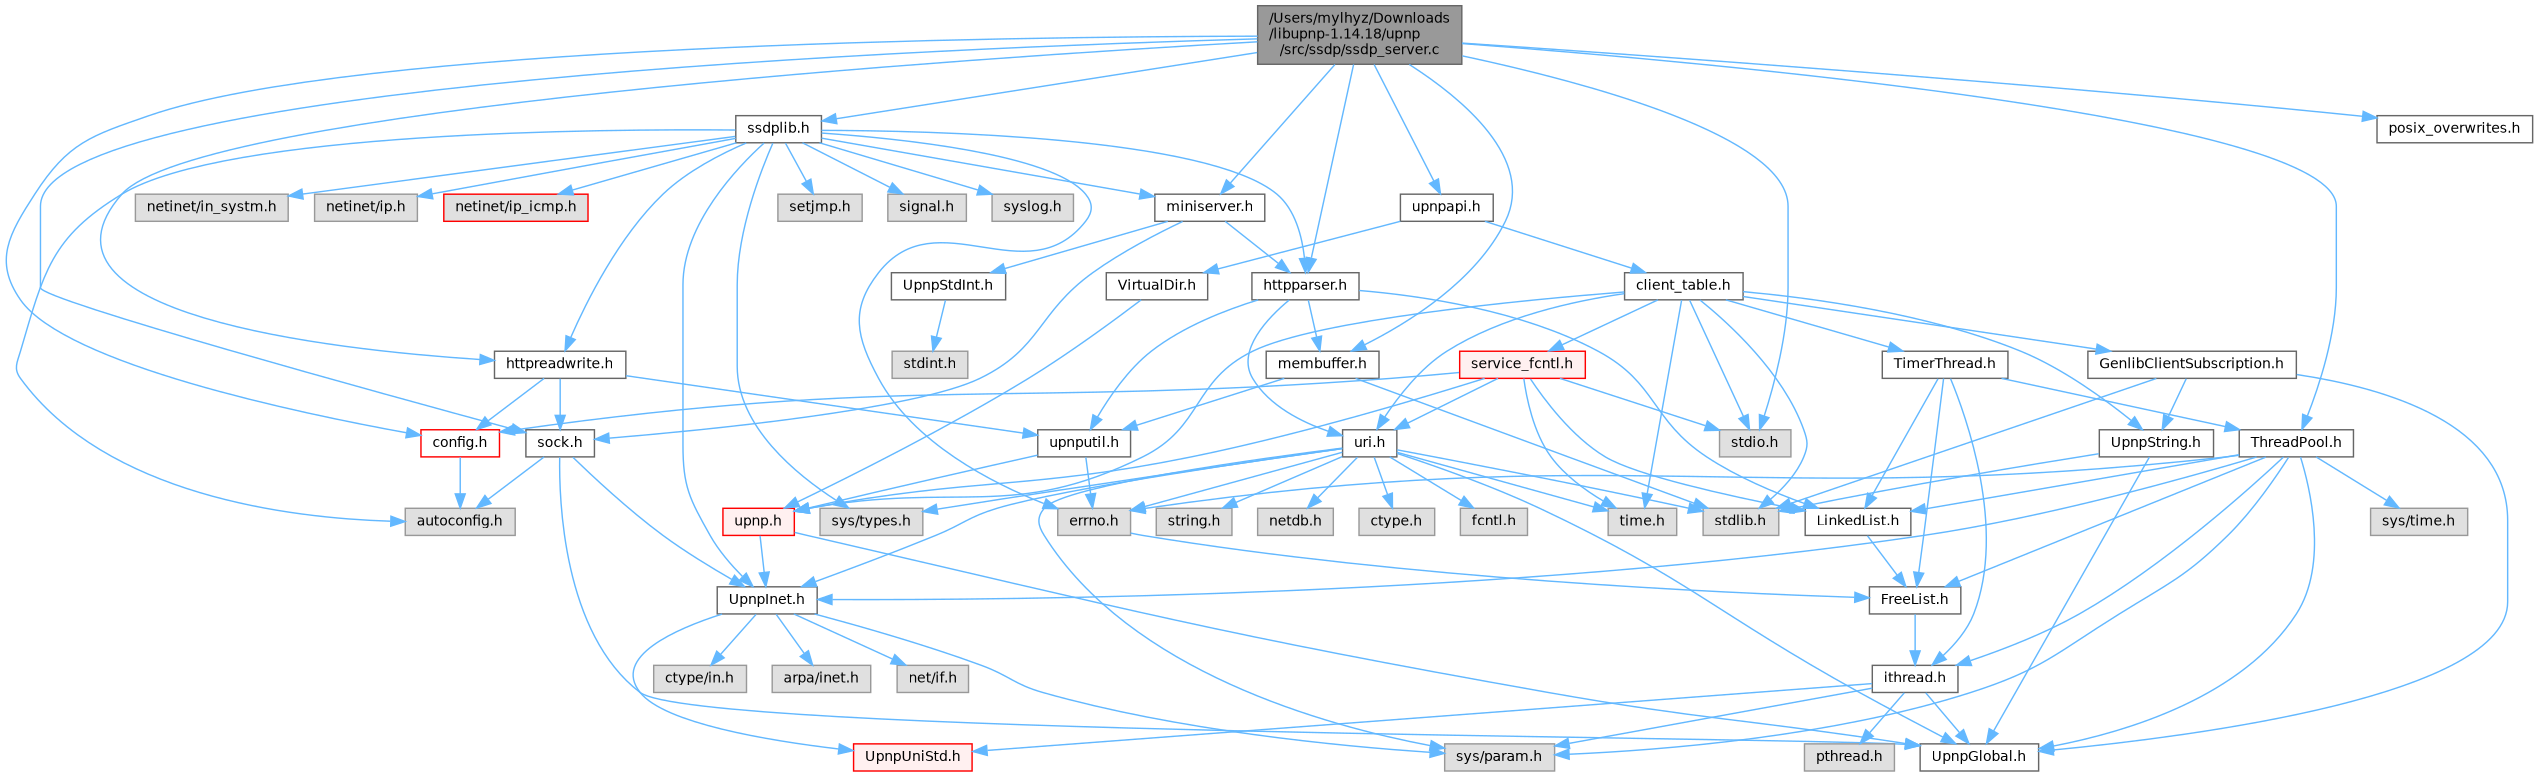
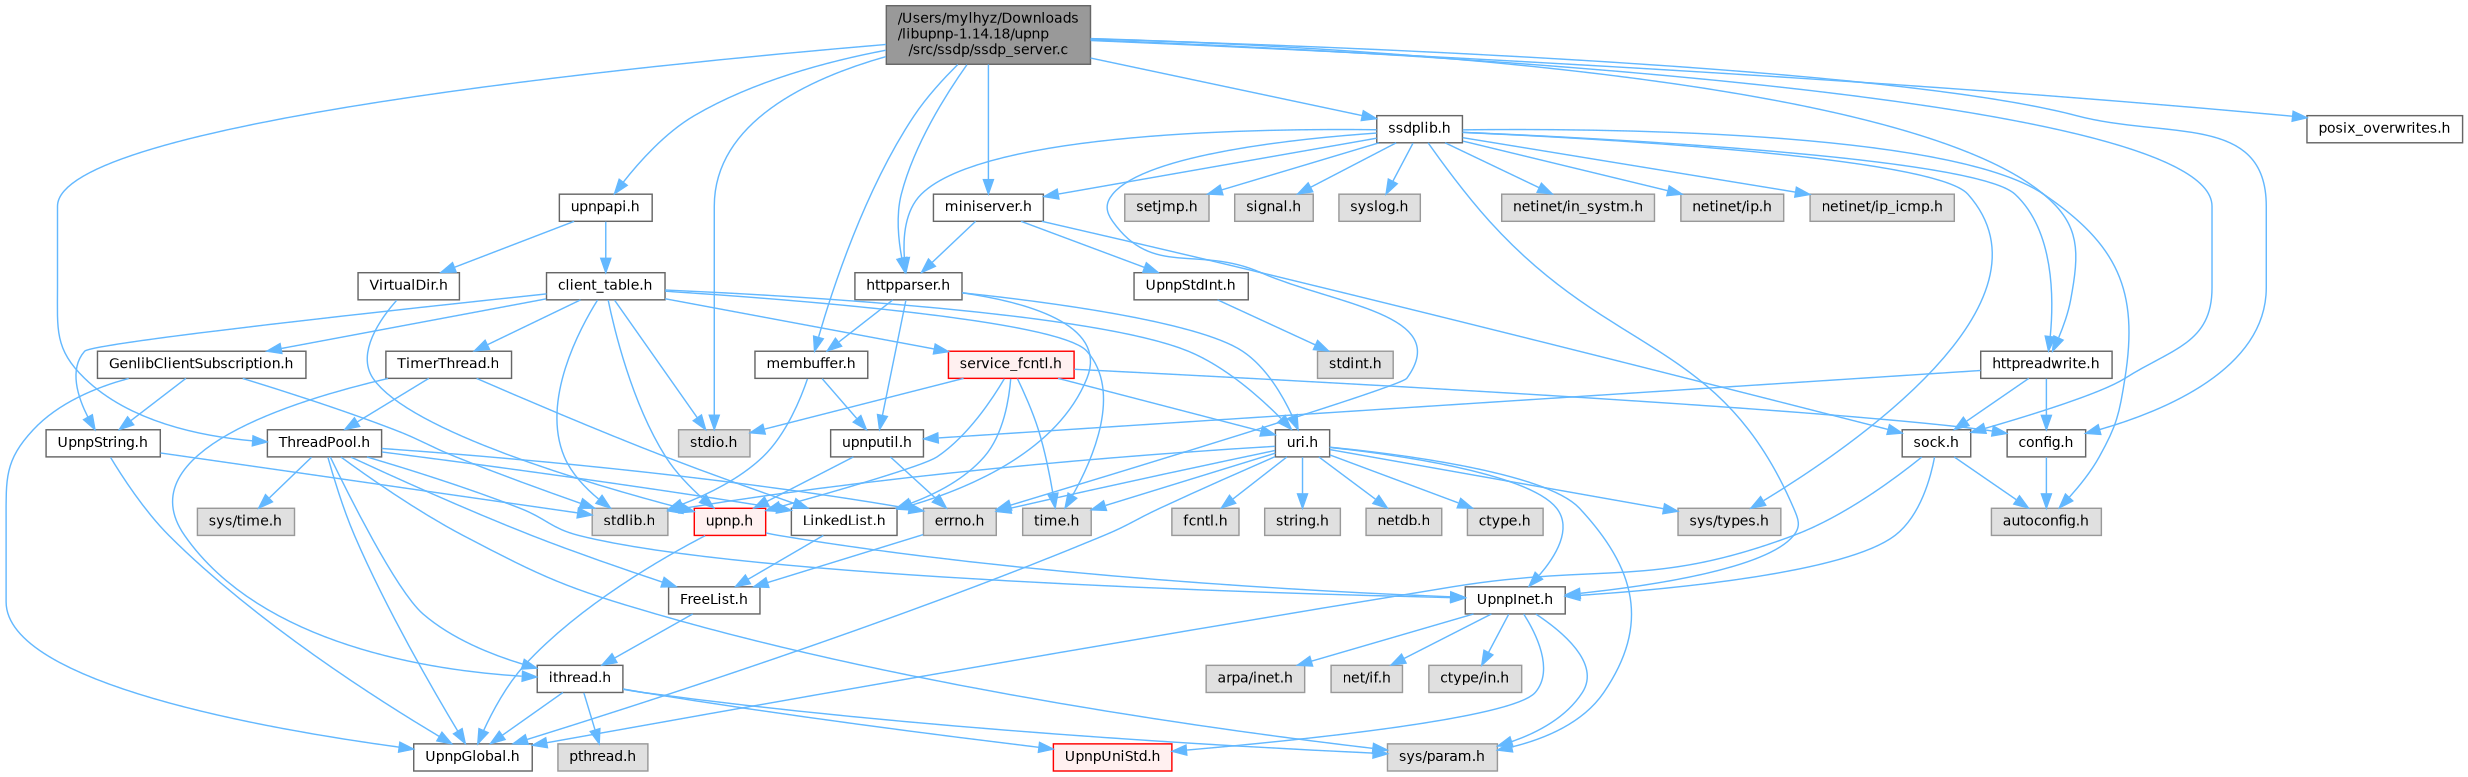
node "netinet/ip_icmp.h": color red -> grey60
node "config.h": color red -> grey40
edge "TimerThread.h" -> "FreeList.h": removed
